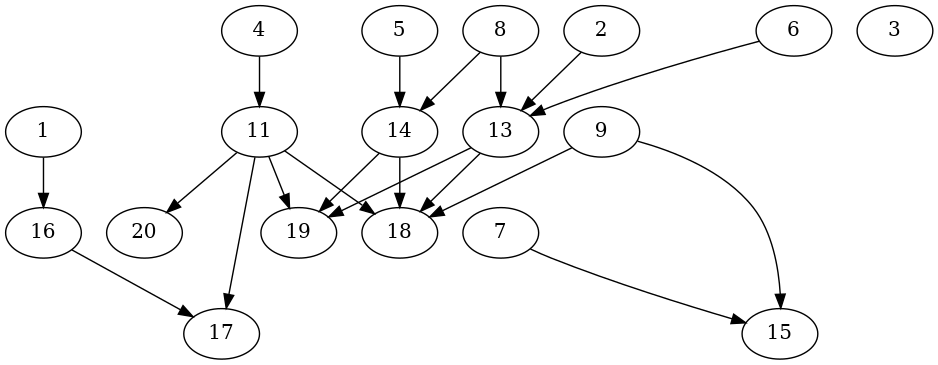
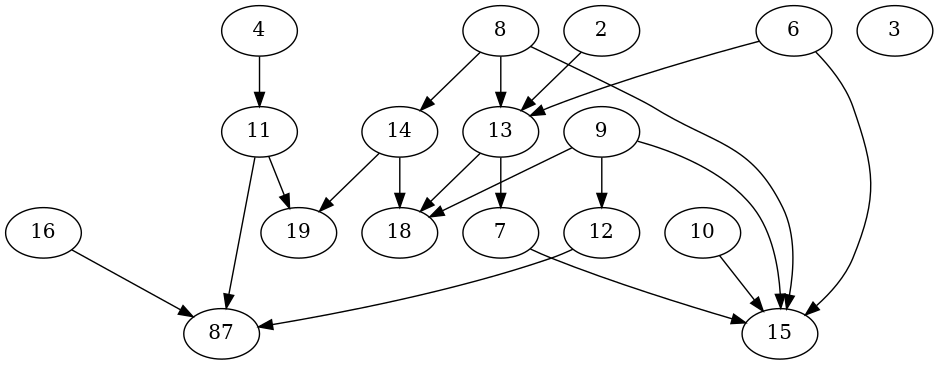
node "5": removed
node "1": removed
edge "8" -> "15": added
edge "11" -> "18": removed
edge "13" -> "19": now "13" -> "7"
edge "6" -> "15": added
node "20": removed
node "12": added
node "10": added
node "17": label "17" -> "87"
